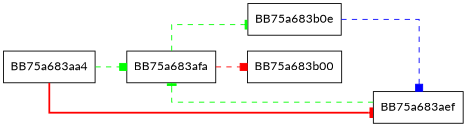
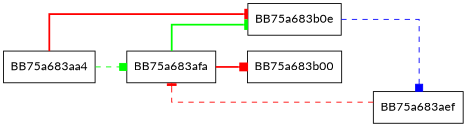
edge "BB75a683afa" -> "BB75a683b0e": style dashed -> bold
edge "BB75a683afa" -> "BB75a683b00": style dashed -> bold
edge "BB75a683aef" -> "BB75a683afa": color green -> red
edge "BB75a683aa4" -> "BB75a683aef": now "BB75a683aa4" -> "BB75a683b0e"
